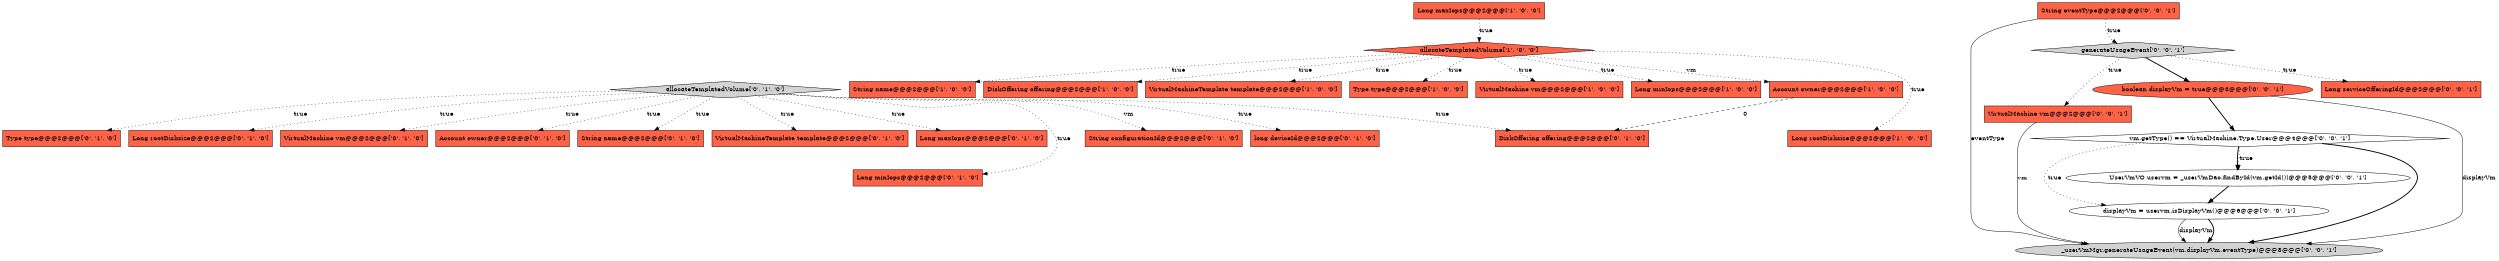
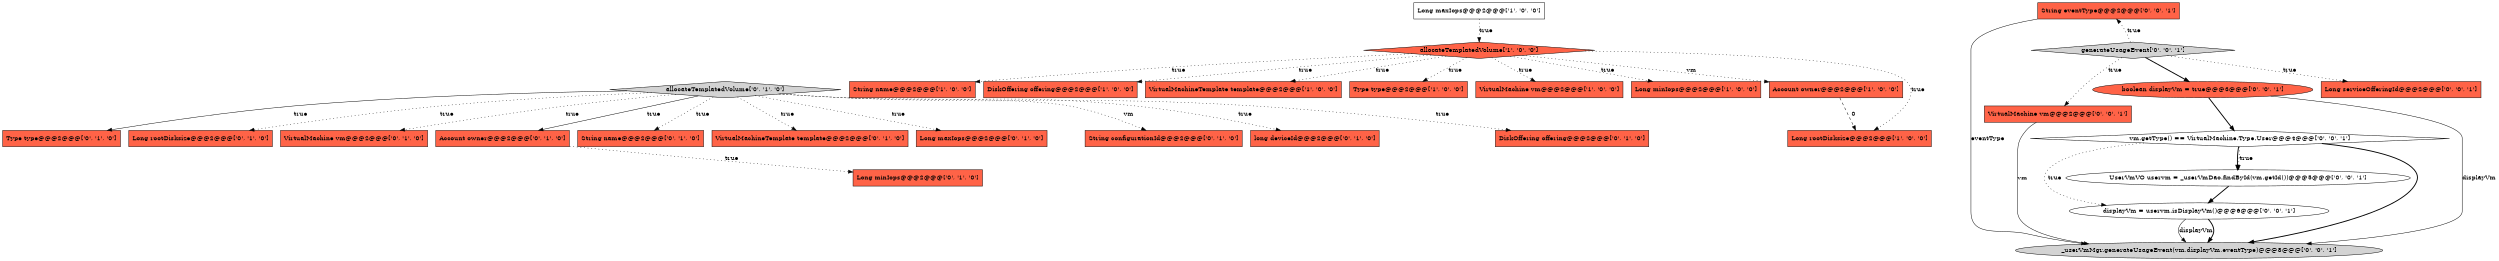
node "Long maxIops@@@2@@@['1', '0', '0']": fillcolor tomato -> white
edge "String eventType@@@2@@@['0', '0', '1']" -> "generateUsageEvent['0', '0', '1']": reversed
edge "allocateTemplatedVolume['0', '1', '0']" -> "Type type@@@2@@@['0', '1', '0']": style dotted -> solid
edge "allocateTemplatedVolume['0', '1', '0']" -> "Long minIops@@@2@@@['0', '1', '0']": now "Account owner@@@2@@@['0', '1', '0']" -> "Long minIops@@@2@@@['0', '1', '0']"
edge "allocateTemplatedVolume['0', '1', '0']" -> "Account owner@@@2@@@['0', '1', '0']": style dotted -> solid
edge "Account owner@@@2@@@['1', '0', '0']" -> "DiskOffering offering@@@2@@@['0', '1', '0']": now "Account owner@@@2@@@['1', '0', '0']" -> "Long rootDisksize@@@2@@@['1', '0', '0']"
